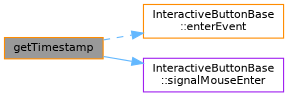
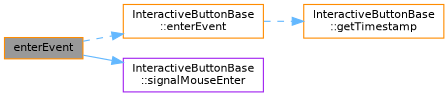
node "InteractiveButtonBase ::getTimestamp": added
node "getTimestamp": label "getTimestamp" -> "enterEvent"
